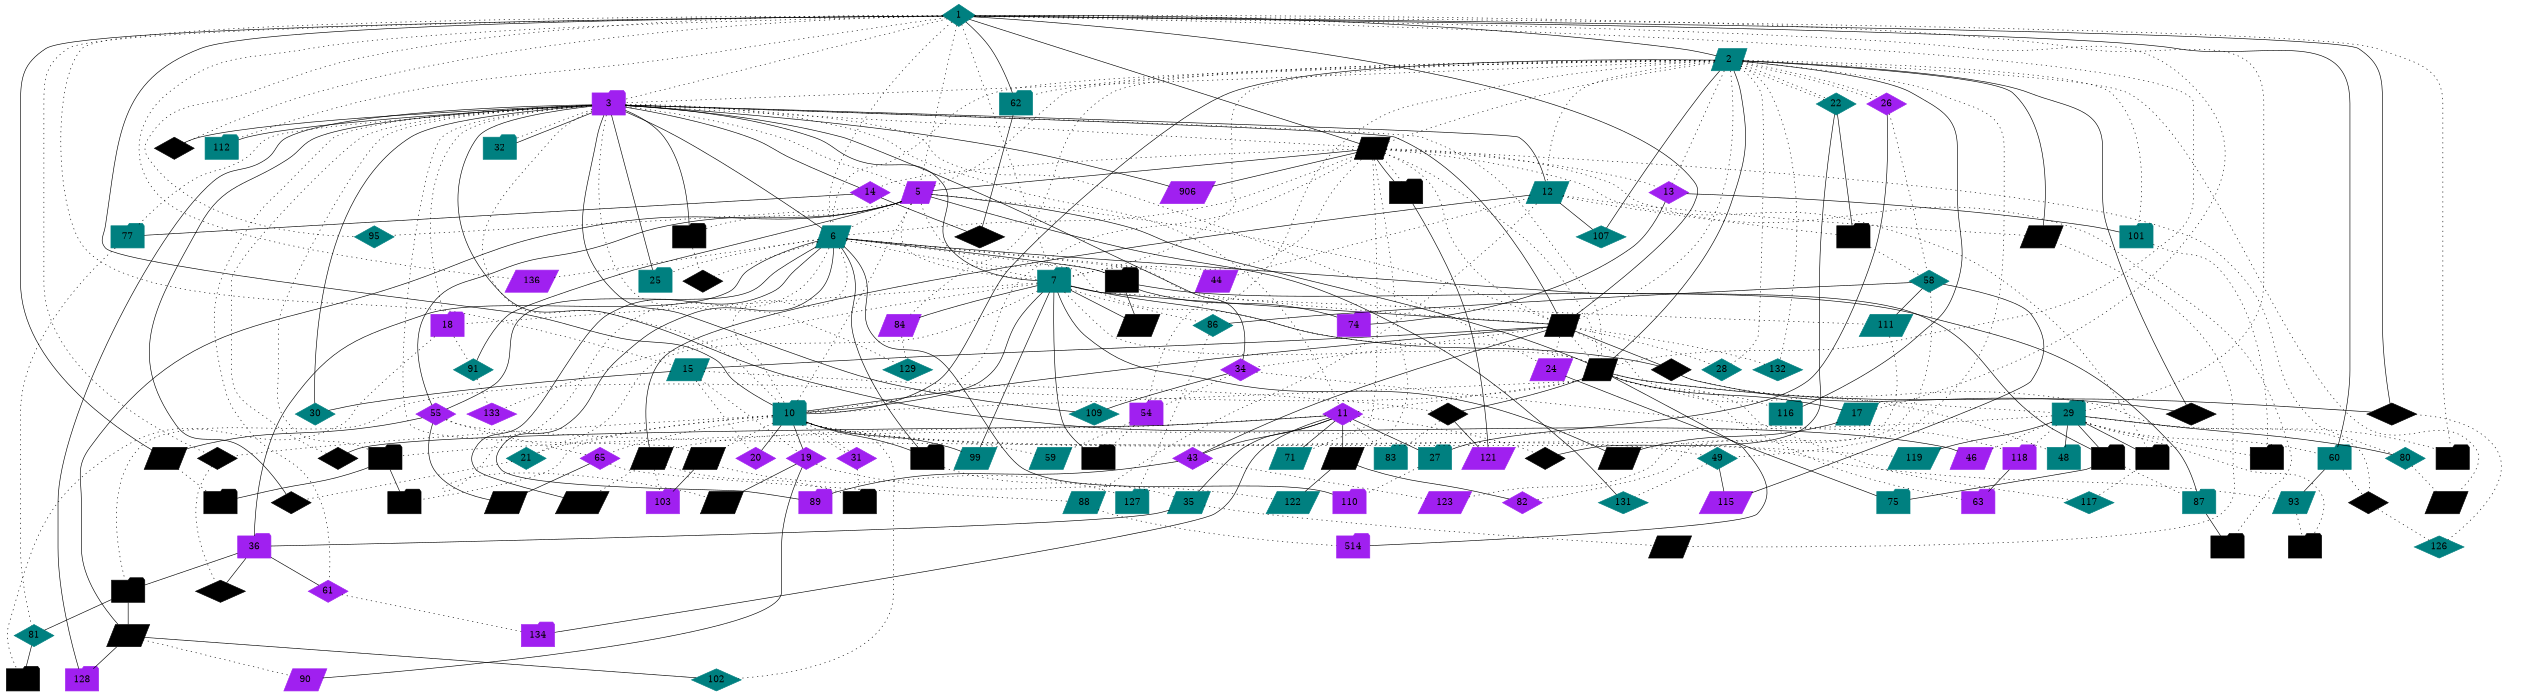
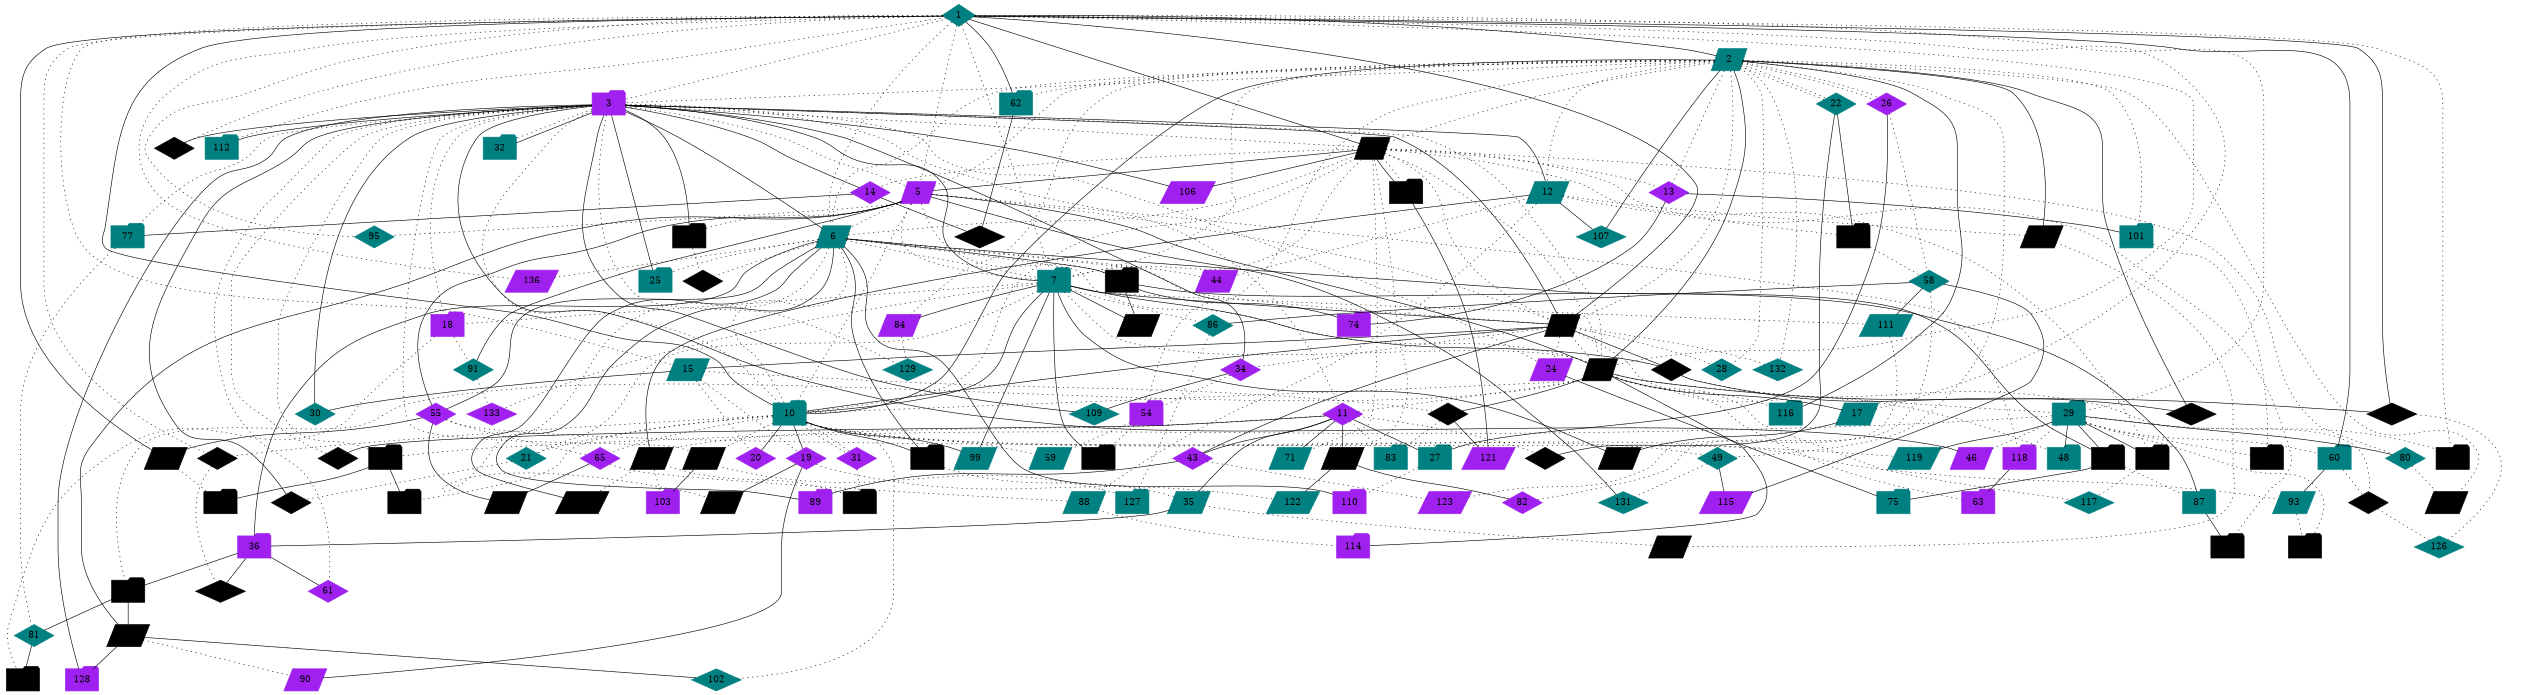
node "906": label "906" -> "106"
edge "34" -- "118": now "5" -- "118"
node "514": label "514" -> "114"
node "134": removed
